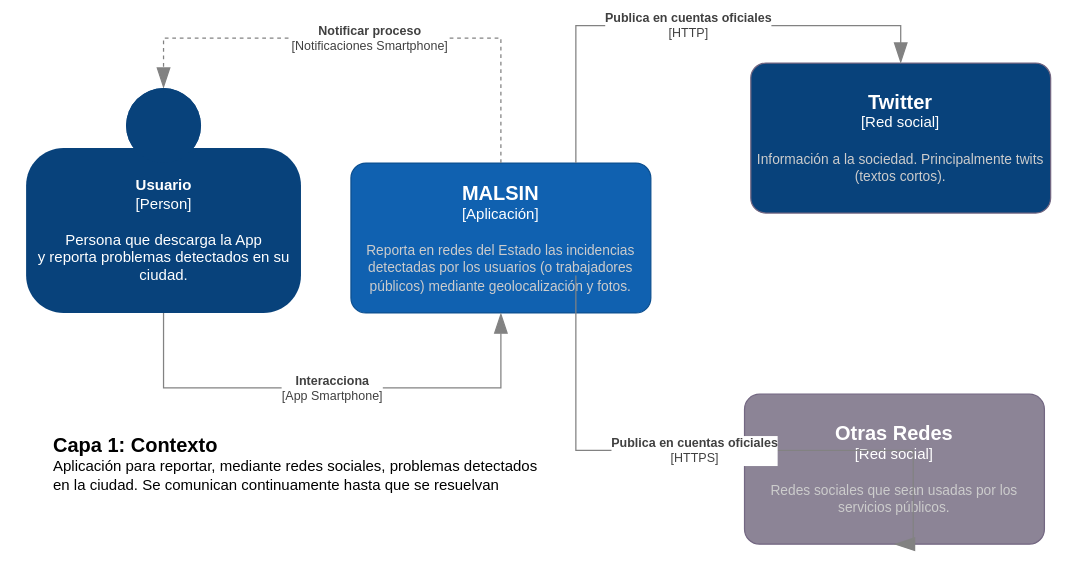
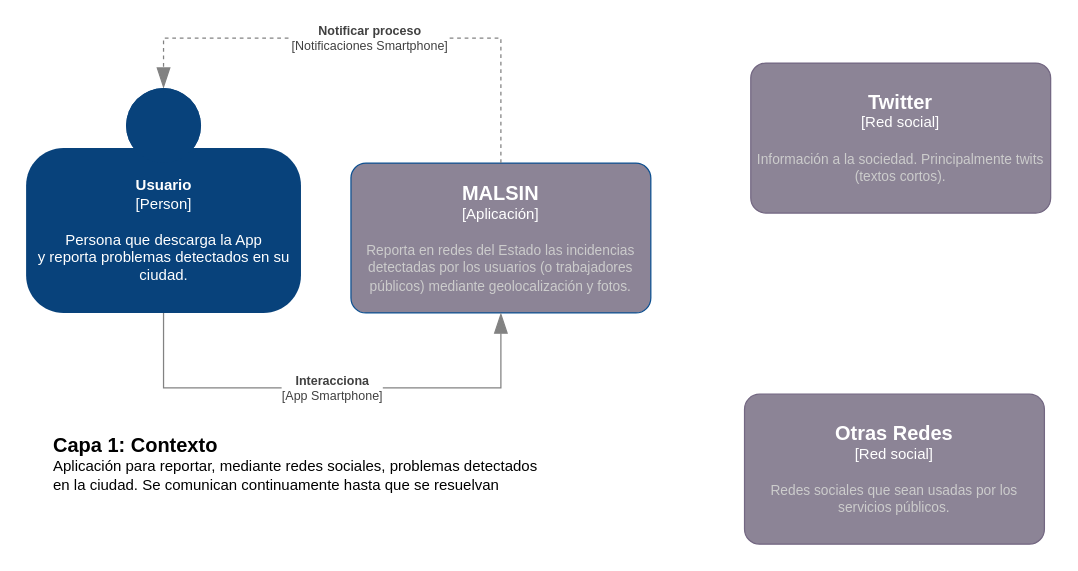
edge "MALSIN [Aplicación] Reporta en redes del Estado las incidencias detectadas por los usuarios (o trabajadores públicos) mediante geolocalización y fotos." -> "Twitter [Red social] Información a la sociedad. Principalmente twits (textos cortos).": removed, label "Publica en cuentas oficiales [HTTP]"
node "Twitter [Red social] Información a la sociedad. Principalmente twits (textos cortos).": fillcolor #08427b -> #8c8496
node "MALSIN [Aplicación] Reporta en redes del Estado las incidencias detectadas por los usuarios (o trabajadores públicos) mediante geolocalización y fotos.": fillcolor #1061b0 -> #8c8496
edge "MALSIN [Aplicación] Reporta en redes del Estado las incidencias detectadas por los usuarios (o trabajadores públicos) mediante geolocalización y fotos." -> "Otras Redes [Red social] Redes sociales que sean usadas por los servicios públicos.": removed, label "Publica en cuentas oficiales [HTTPS]"
